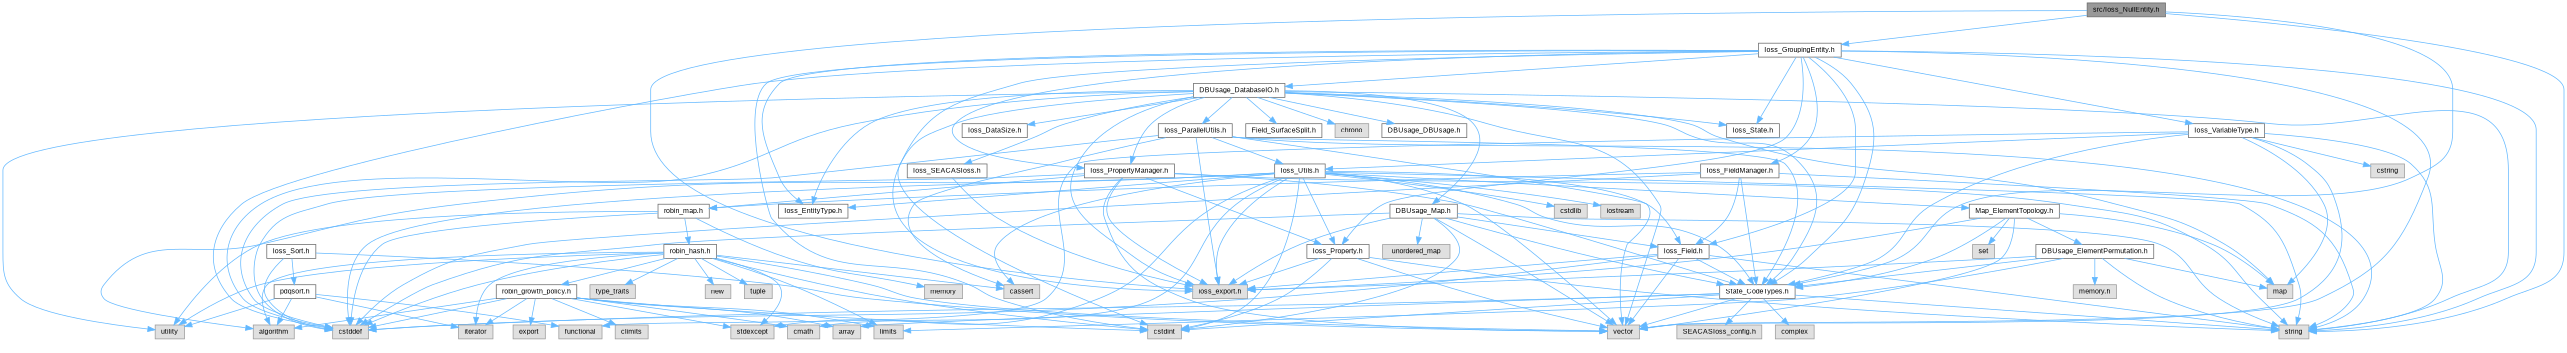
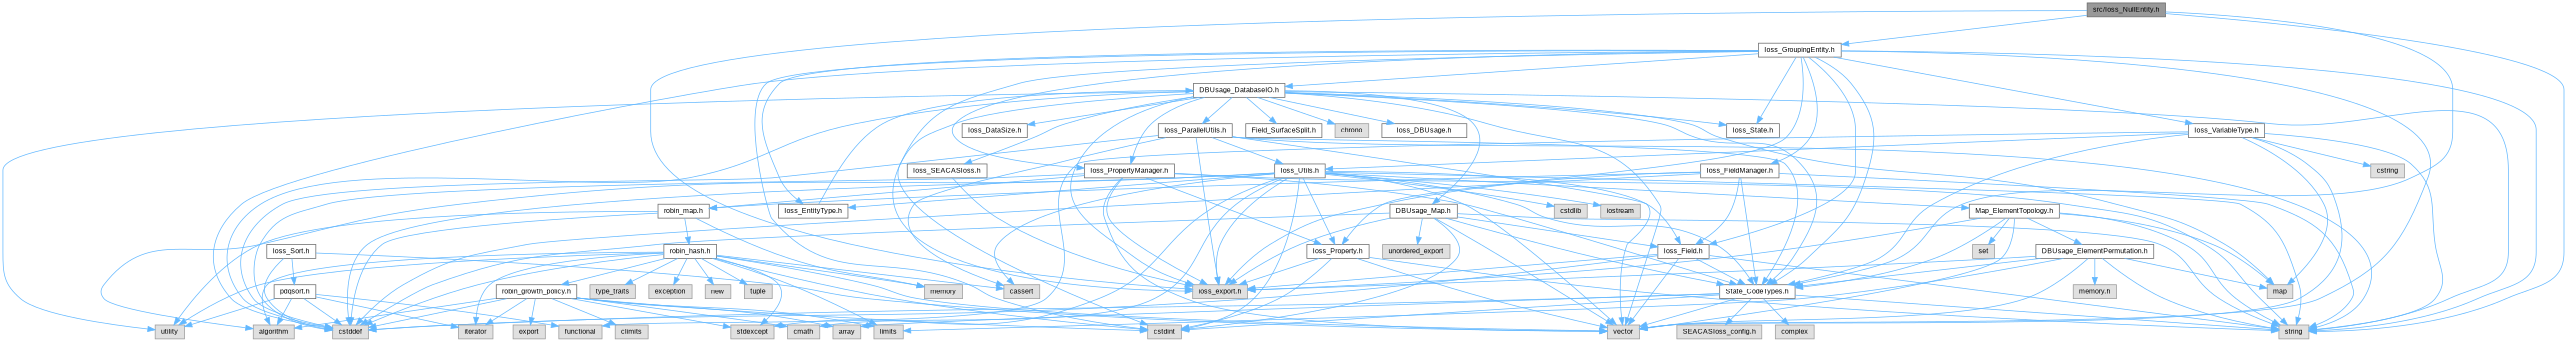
edge "DBUsage_DatabaseIO.h" -> "Ioss_EntityType.h": reversed
node "DBUsage_DBUsage.h": label "DBUsage_DBUsage.h" -> "Ioss_DBUsage.h"
edge "Ioss_FieldManager.h" -> "ioss_export.h": added
edge "Map_ElementTopology.h" -> "string": added
node "unordered_map": label "unordered_map" -> "unordered_export"
edge "robin_hash.h" -> "memory": added
node "exception": added
edge "pdqsort.h" -> "cstddef": added
edge "DBUsage_ElementPermutation.h" -> "vector": added
